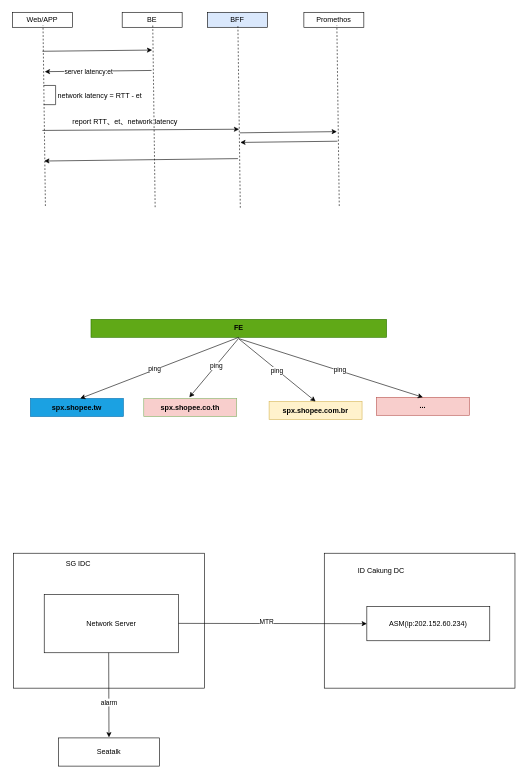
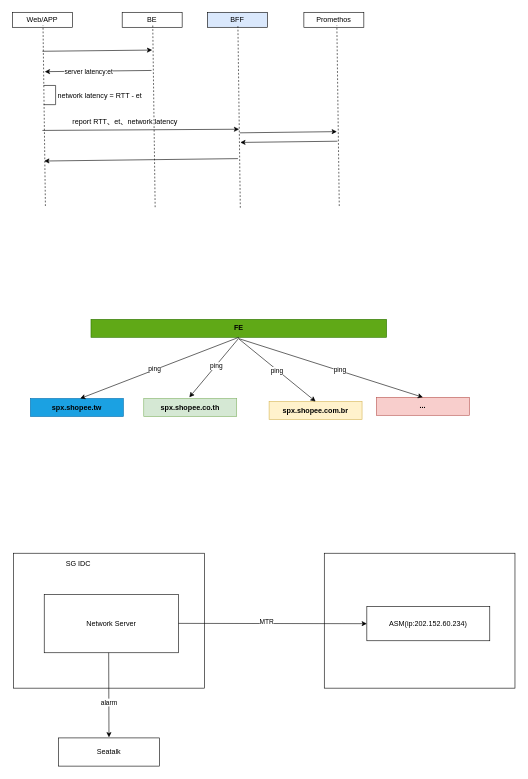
node "spx.shopee.co.th": fillcolor #f8cecc -> #d5e8d4
node "ID Cakung DC": removed
